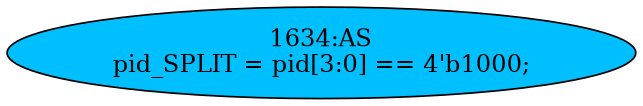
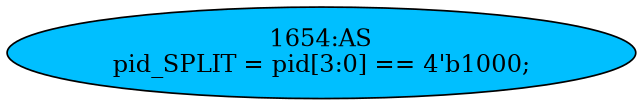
node "1634:AS pid_SPLIT = pid[3:0] == 4'b1000;": label "1634:AS pid_SPLIT = pid[3:0] == 4'b1000;" -> "1654:AS pid_SPLIT = pid[3:0] == 4'b1000;"
